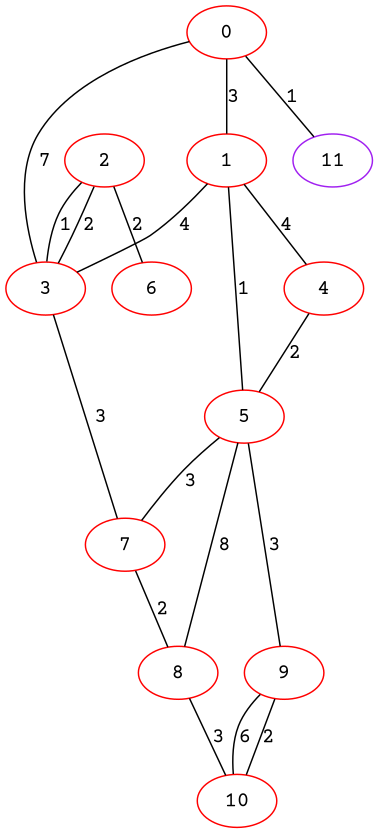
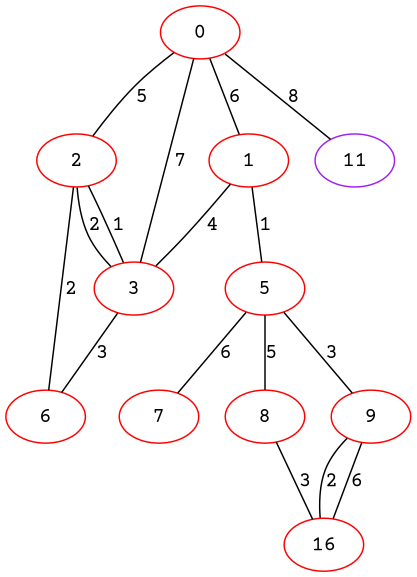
edge "0" -- "2": added, label "5"
edge "0" -- "1": label "3" -> "6"
edge "0" -- "11": label "1" -> "8"
node "4": removed
edge "3" -- "7": now "3" -- "6"
edge "5" -- "7": label "3" -> "6"
edge "5" -- "8": label "8" -> "5"
edge "7" -- "8": removed, label "2"
node "10": label "10" -> "16"
